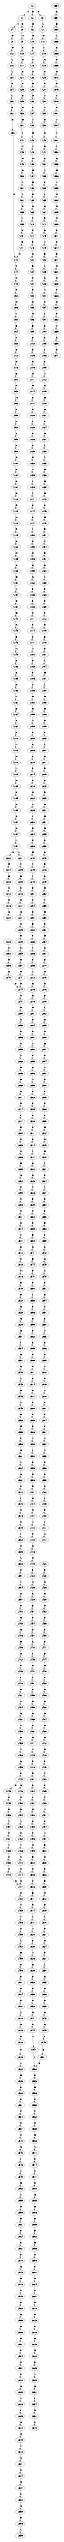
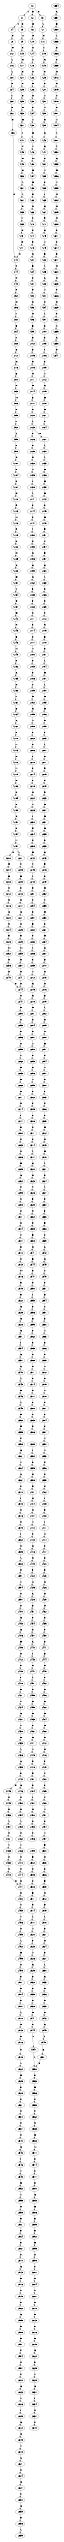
edge "S124" -> "S127": now "S123" -> "S127"
node "S224": added
edge "S386" -> "S389": removed, label "V"
node "S417": added
edge "S496" -> "S499": removed, label "K"
